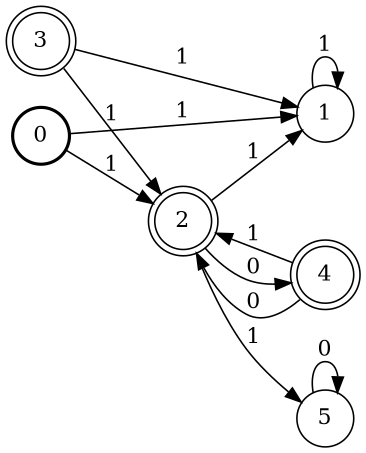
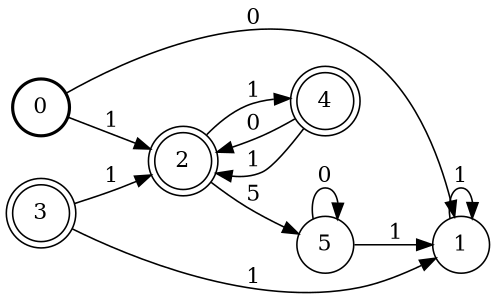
edge "0" -> "1": label "1" -> "0"
edge "2" -> "1": now "5" -> "1"
edge "2" -> "4": label "0" -> "1"
edge "2" -> "5": label "1" -> "5"
